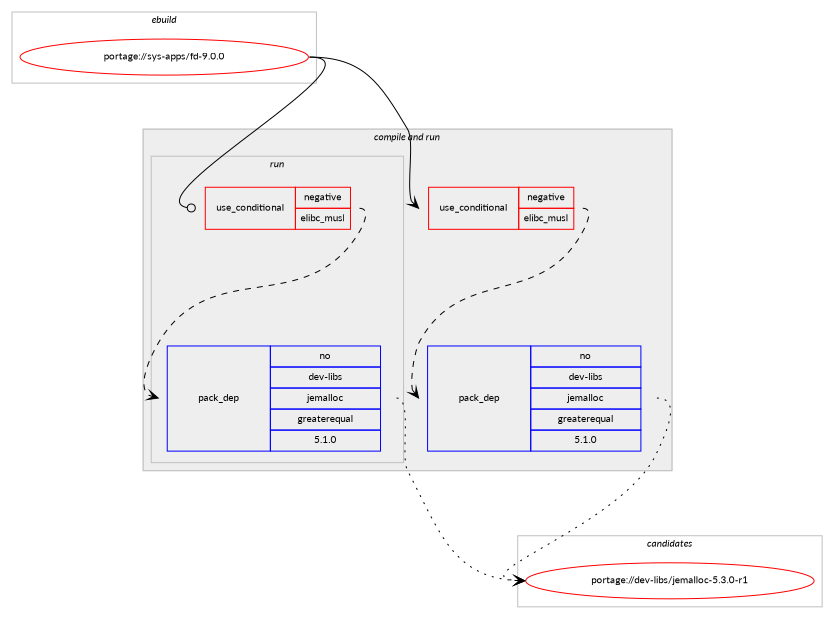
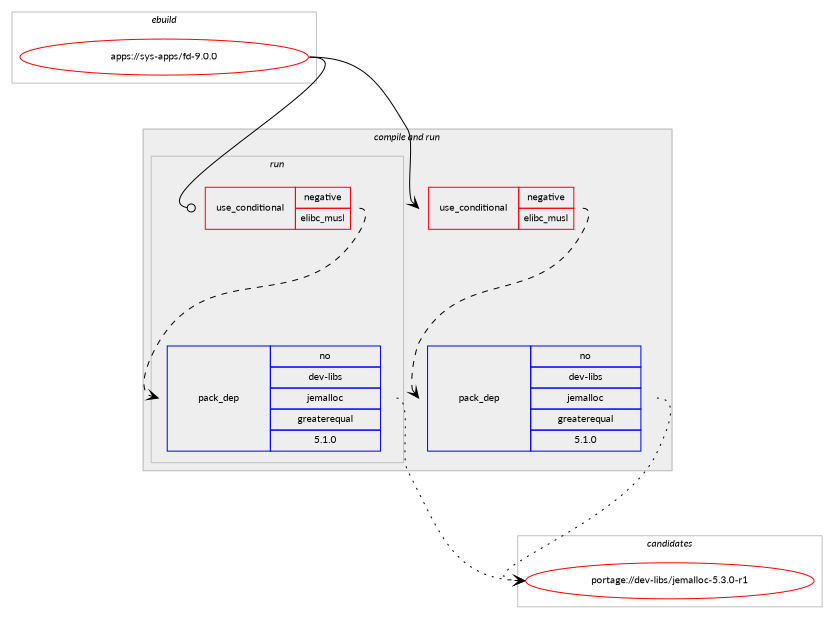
node "portage://sys-apps/fd-9.0.0": label "portage://sys-apps/fd-9.0.0" -> "apps://sys-apps/fd-9.0.0"
